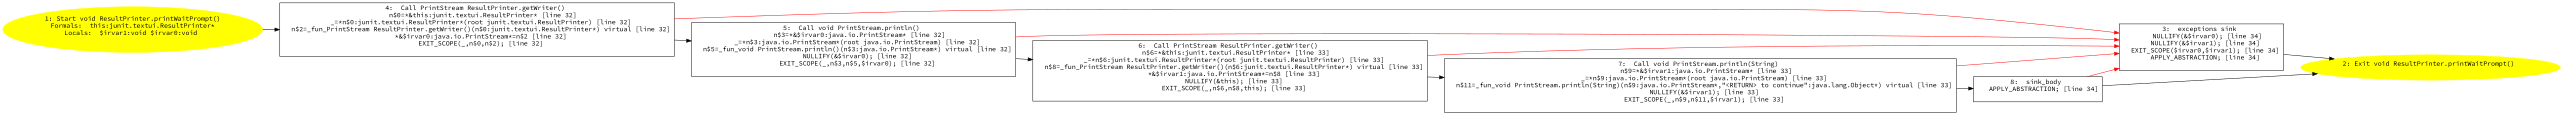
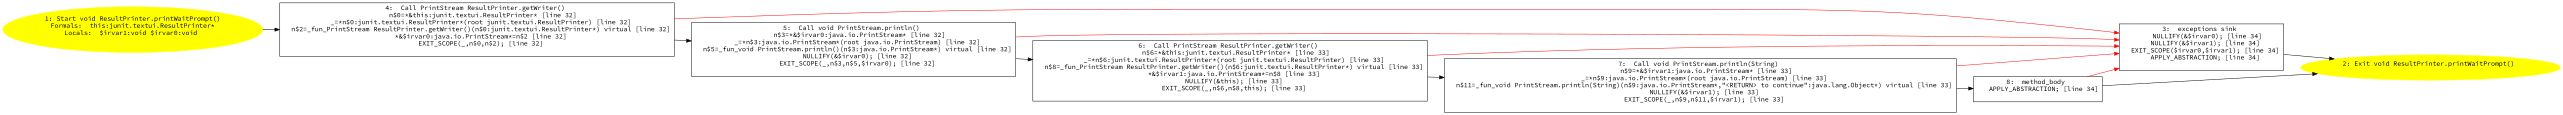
node "8:  sink_body APPLY_ABSTRACTION; [line 34]": label "8:  sink_body APPLY_ABSTRACTION; [line 34]" -> "8:  method_body APPLY_ABSTRACTION; [line 34]"
